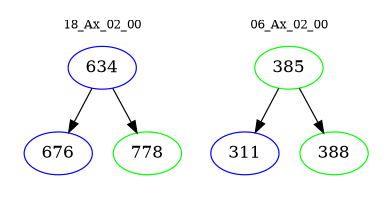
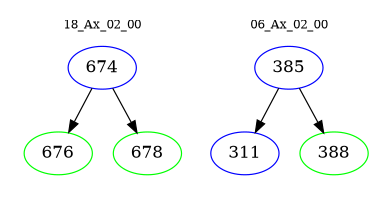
node "634": label "634" -> "674"
node "385": color green -> blue
node "676": color blue -> green
node "778": label "778" -> "678"
